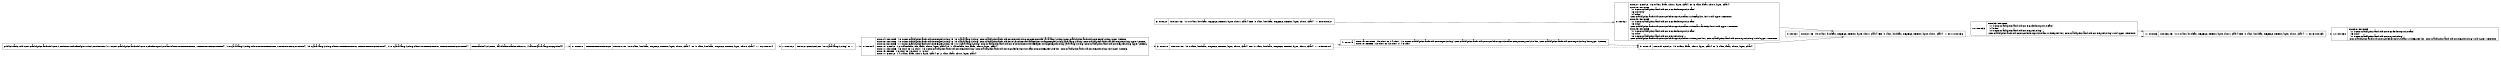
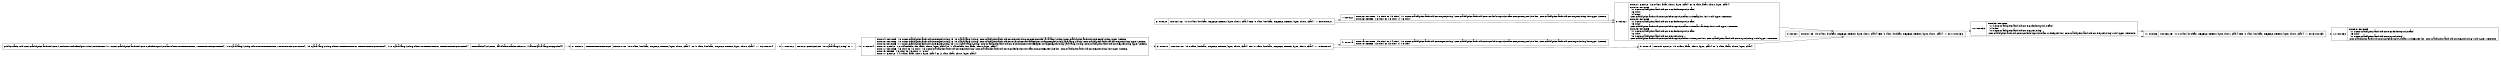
node "8: 0x0027": text "(r6 I:public)" -> "(r6 I:int)"
node "7: 0x0022": added
edge "9: 0x0031" -> "10: 0x0033": added
edge "4: 0x001a" -> "5: 0x001f": removed
edge "3: 0x0018" -> "5: 0x001f": style dashed -> solid
